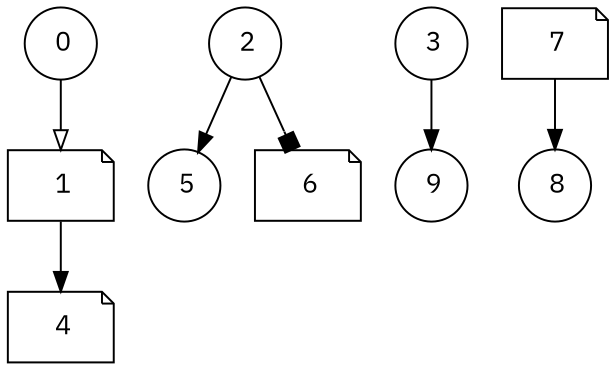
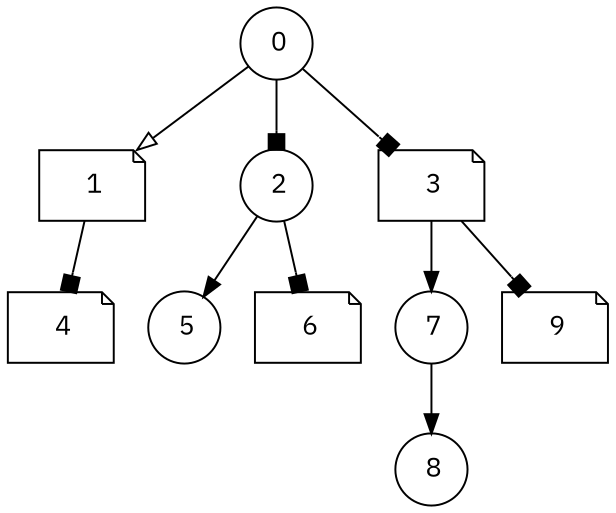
node "3": shape circle -> note
node "7": shape note -> circle
edge "0" -> "3": added
edge "0" -> "2": added
edge "3" -> "9": arrowhead normal -> box
node "9": shape circle -> note
edge "3" -> "7": added
edge "1" -> "4": arrowhead normal -> box
